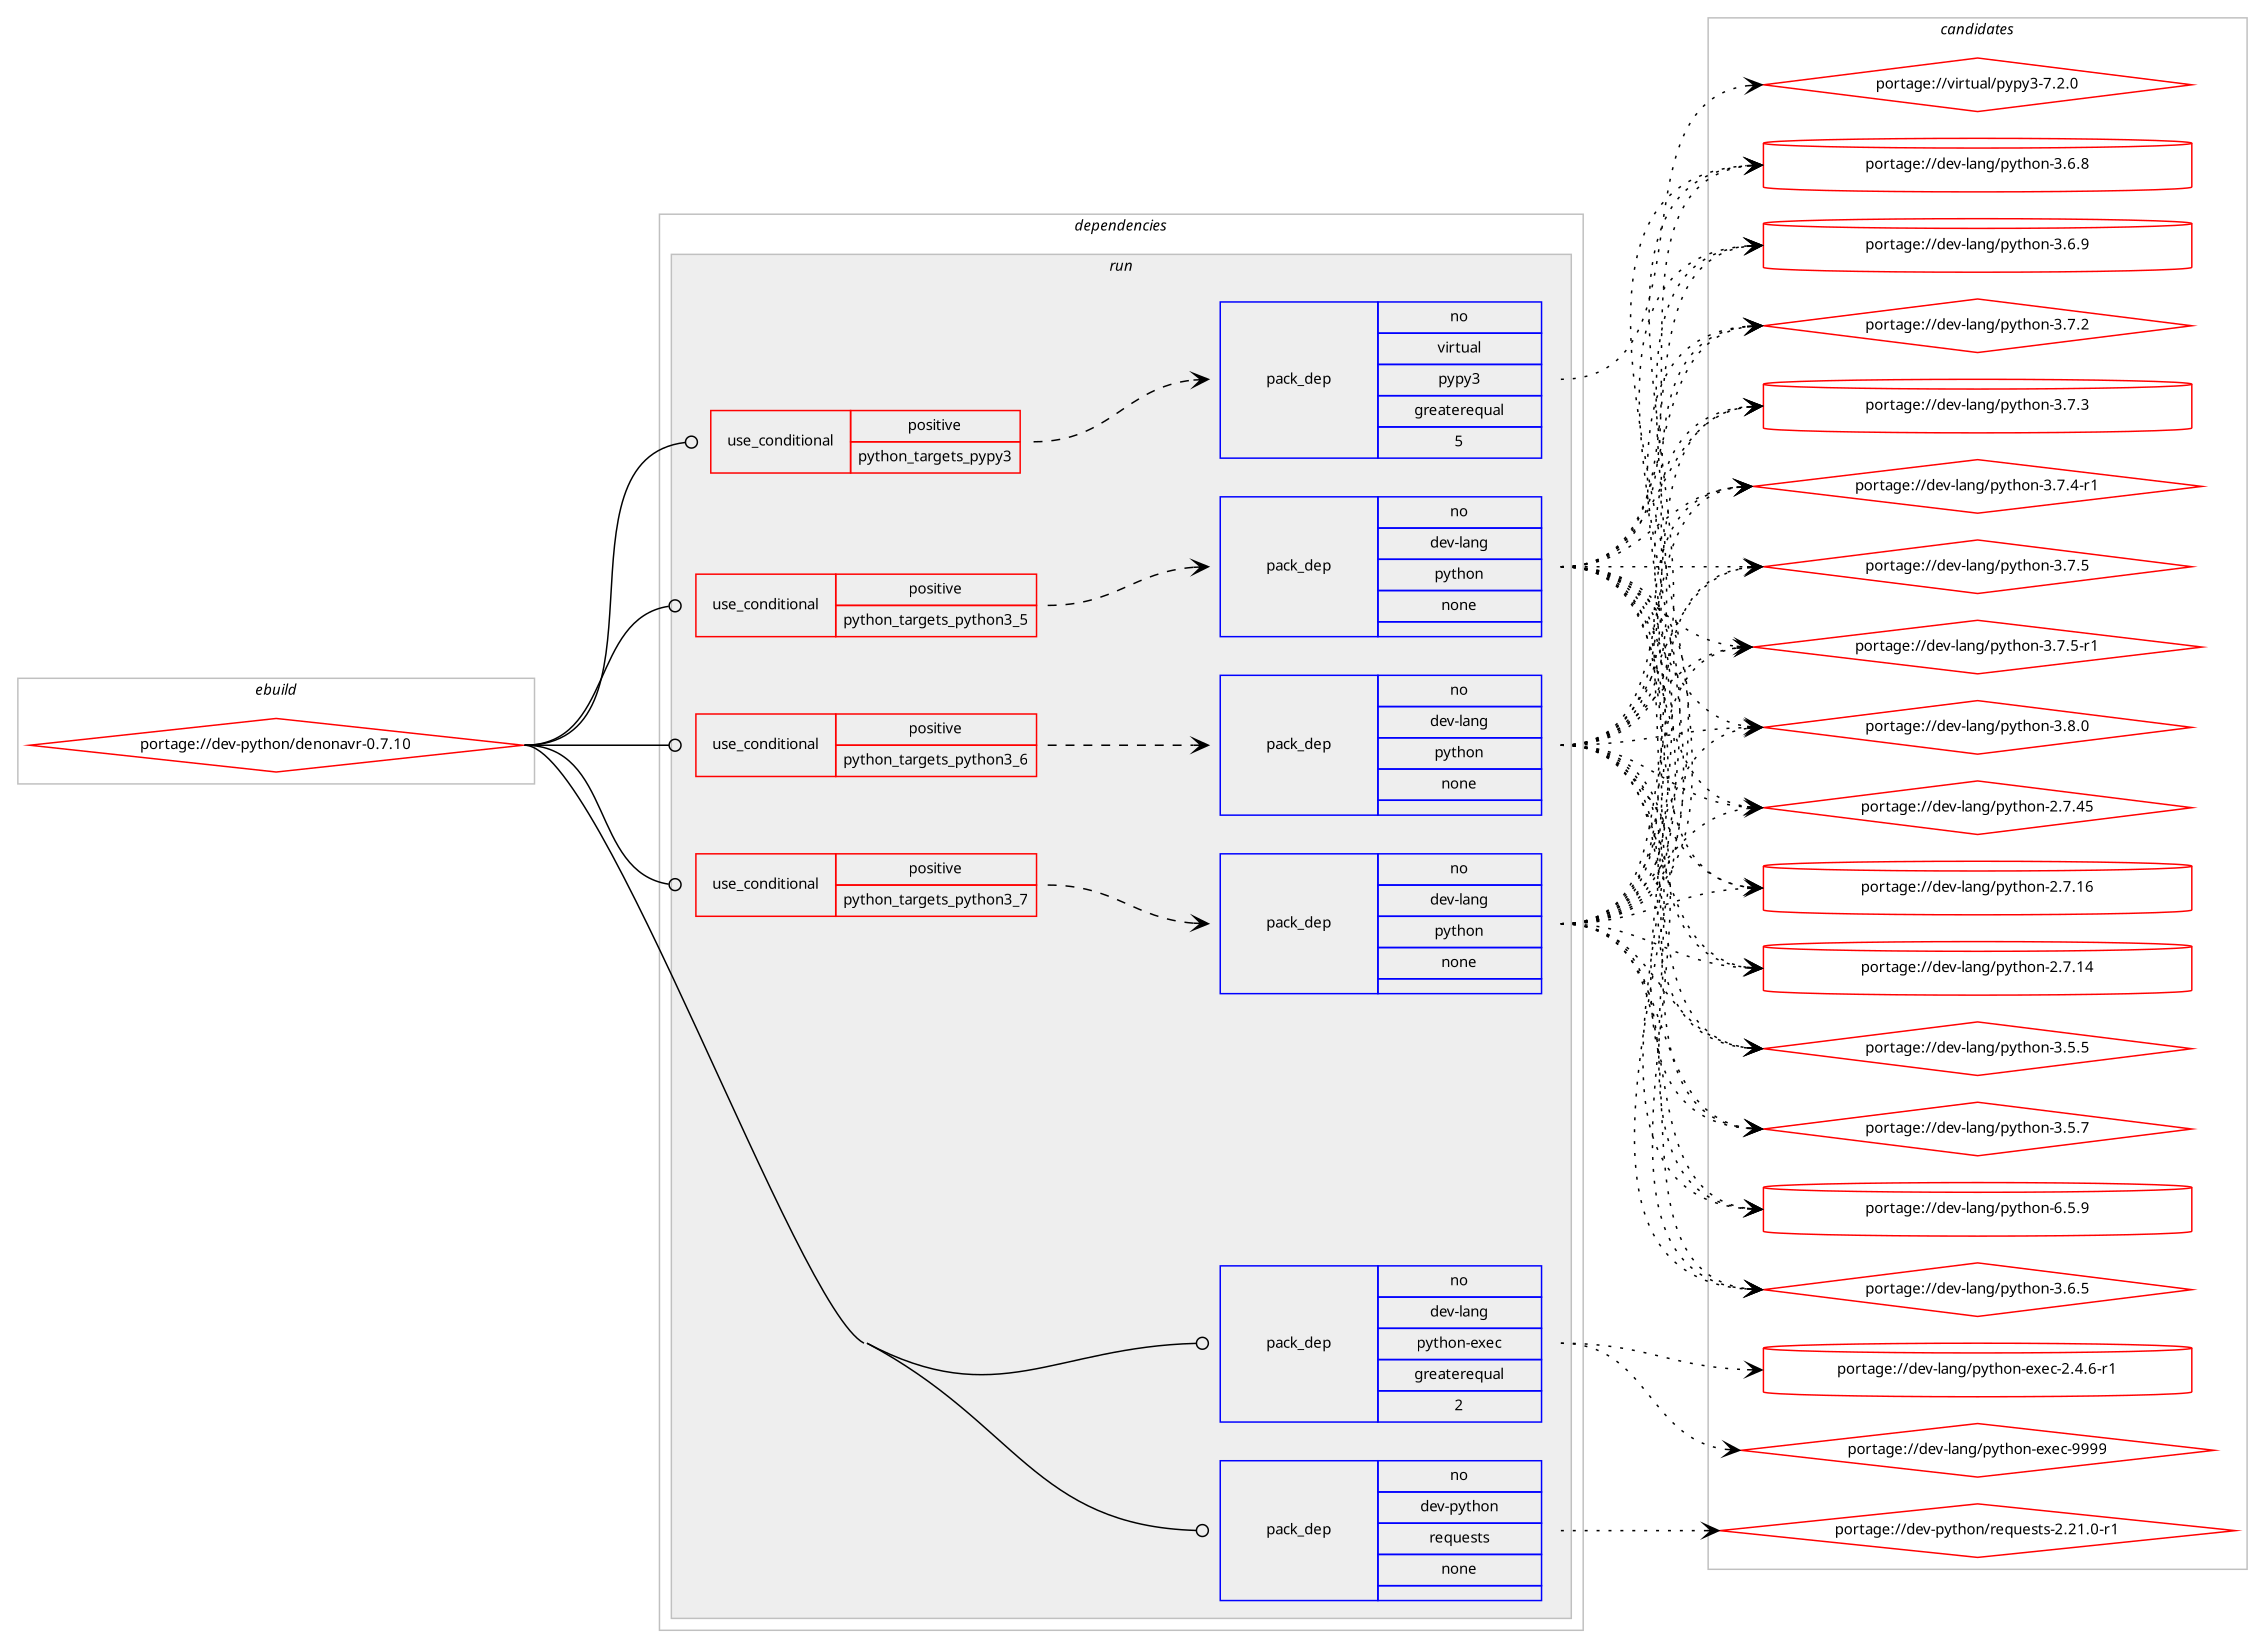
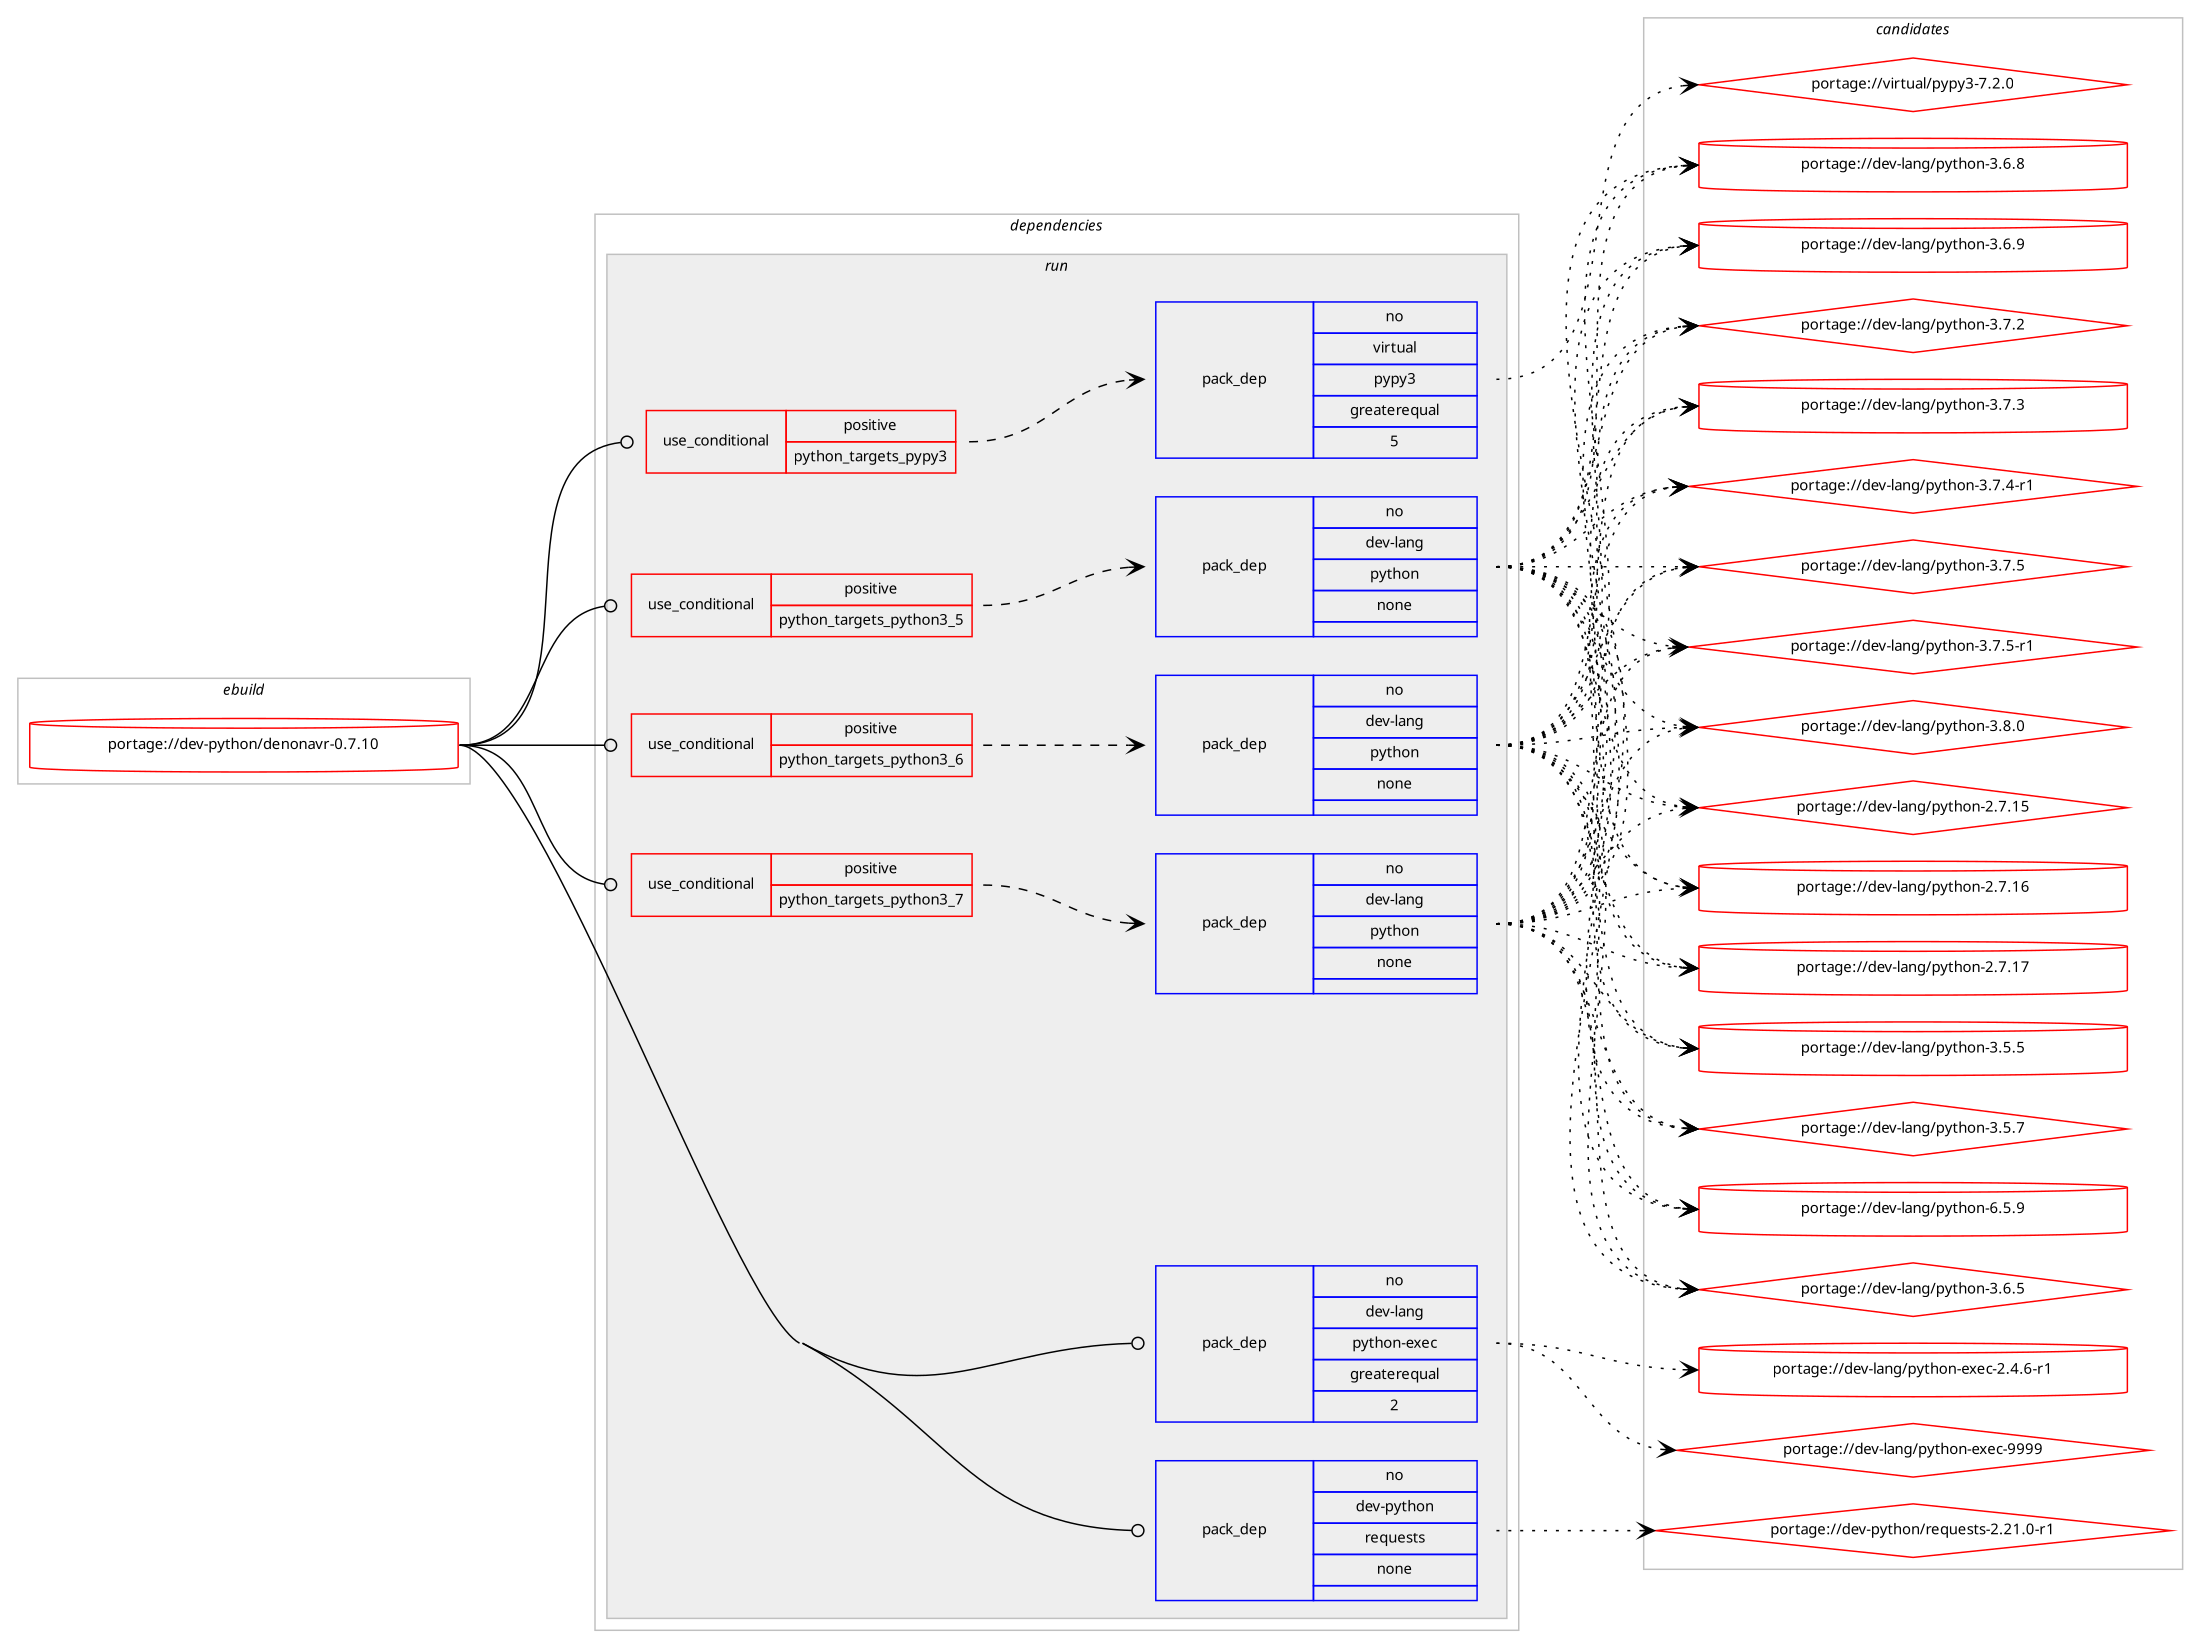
node "portage://dev-python/denonavr-0.7.10": shape diamond -> cylinder
node "portage://dev-lang/python-2.7.45": label "portage://dev-lang/python-2.7.45" -> "portage://dev-lang/python-2.7.15"
node "portage://dev-lang/python-2.7.14": label "portage://dev-lang/python-2.7.14" -> "portage://dev-lang/python-2.7.17"
node "portage://dev-lang/python-3.5.5": shape diamond -> cylinder
